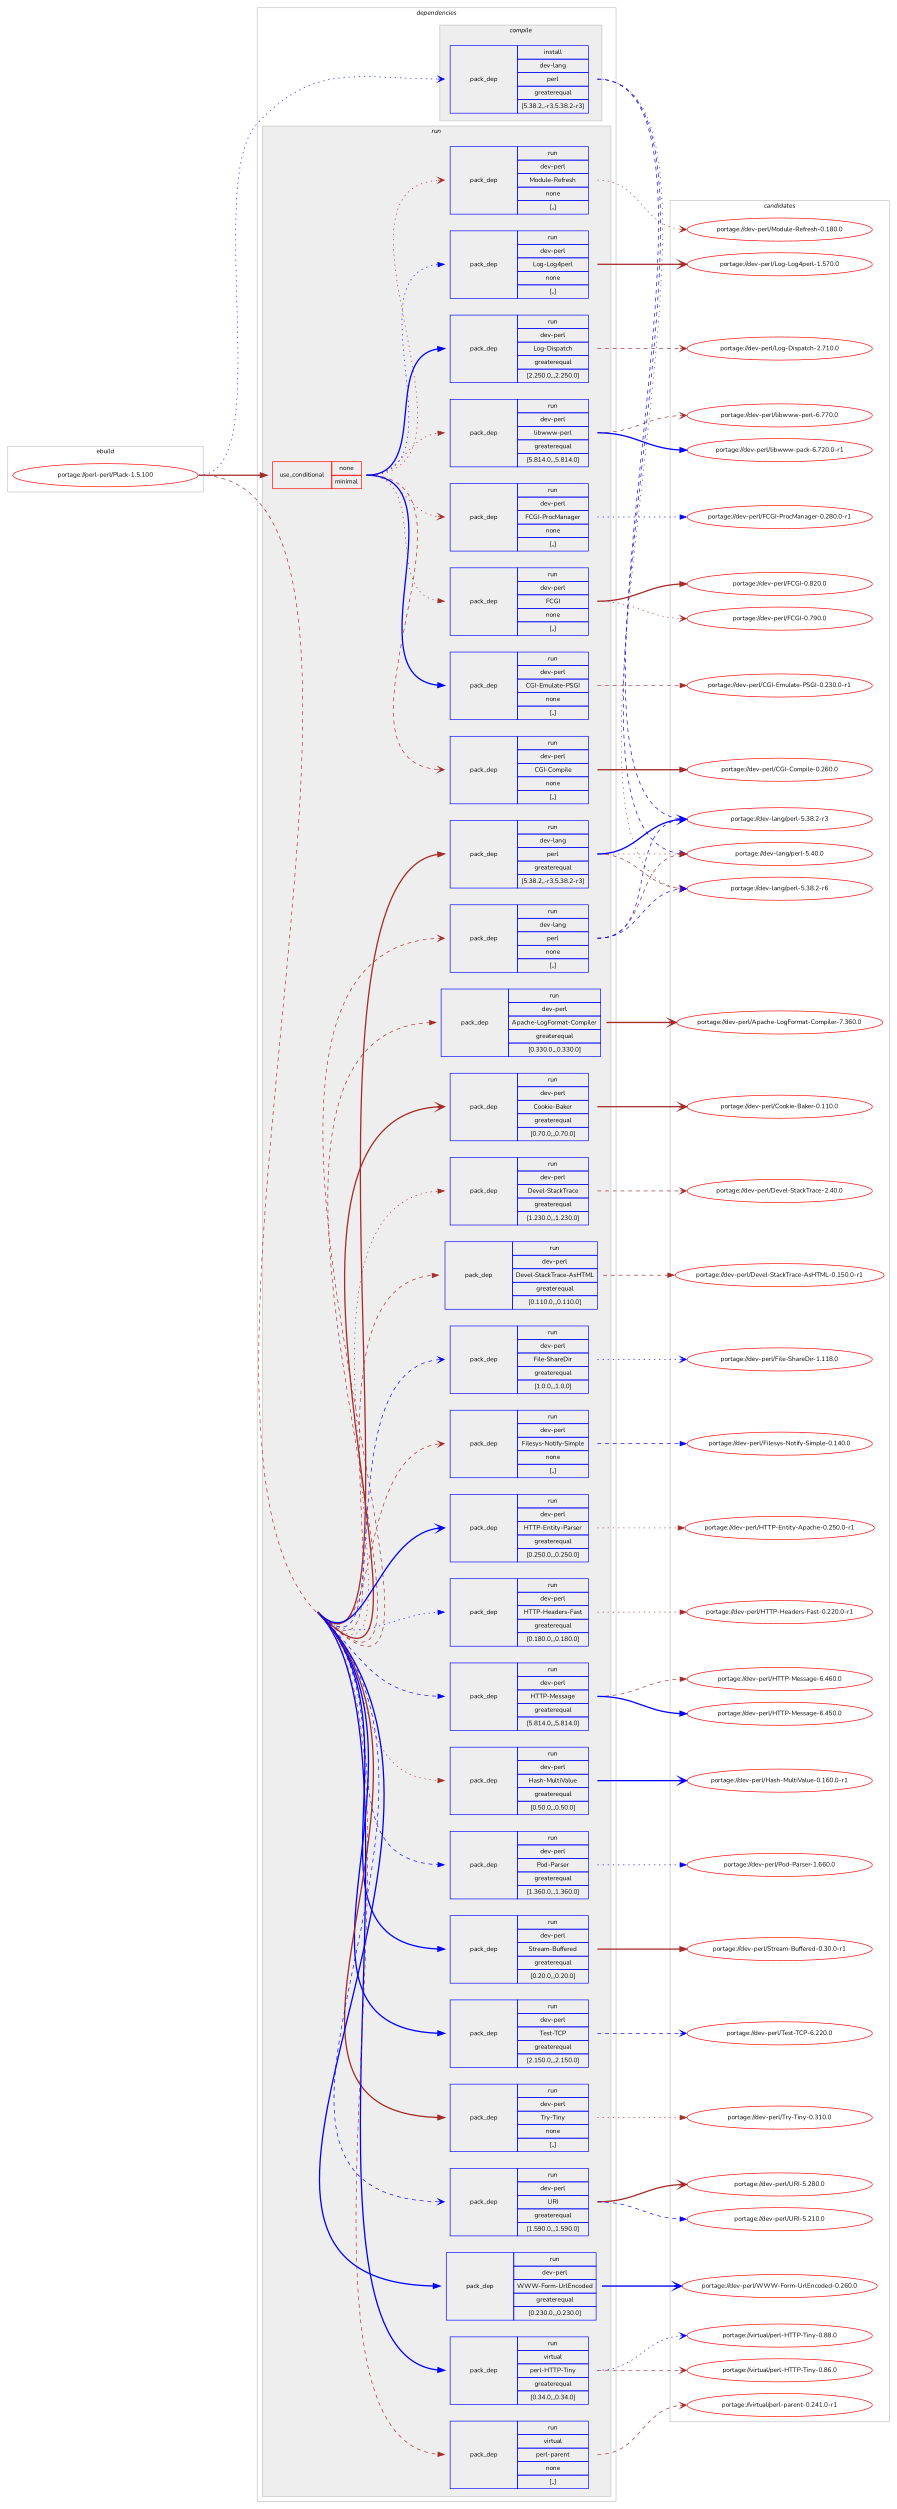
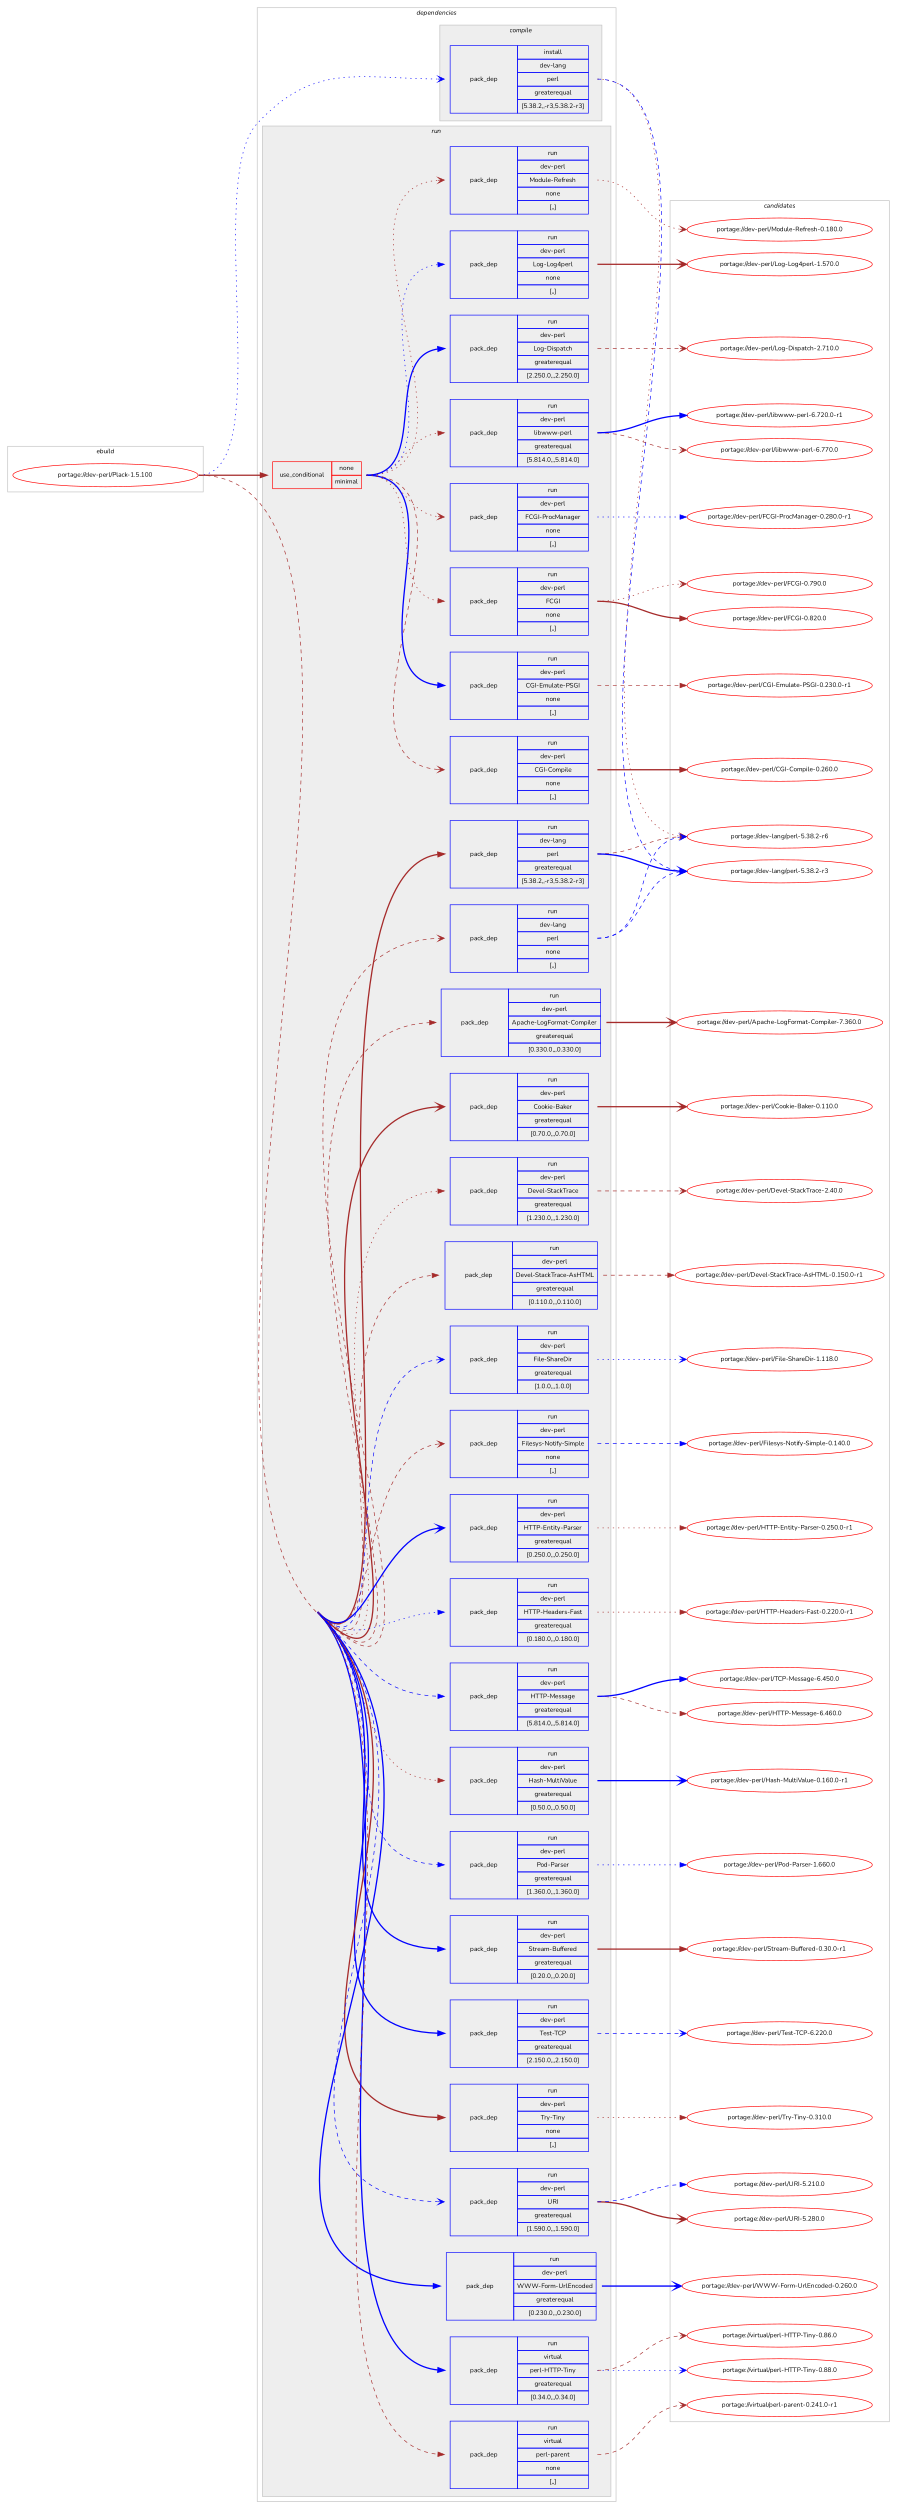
node "portage://dev-perl/libwww-pack-6.720.0-r1": label "portage://dev-perl/libwww-pack-6.720.0-r1" -> "portage://dev-perl/libwww-perl-6.720.0-r1"
node "portage://perl-perl/Plack-1.5.100": label "portage://perl-perl/Plack-1.5.100" -> "portage://dev-perl/Plack-1.5.100"
node "portage://dev-lang/perl-5.40.0": removed
node "portage://dev-perl/HTTP-Entity-Apache-0.250.0-r1": label "portage://dev-perl/HTTP-Entity-Apache-0.250.0-r1" -> "portage://dev-perl/HTTP-Entity-Parser-0.250.0-r1"
node "portage://dev-perl/HTTP-Message-6.450.0": label "portage://dev-perl/HTTP-Message-6.450.0" -> "portage://dev-perl/TCP-Message-6.450.0"
